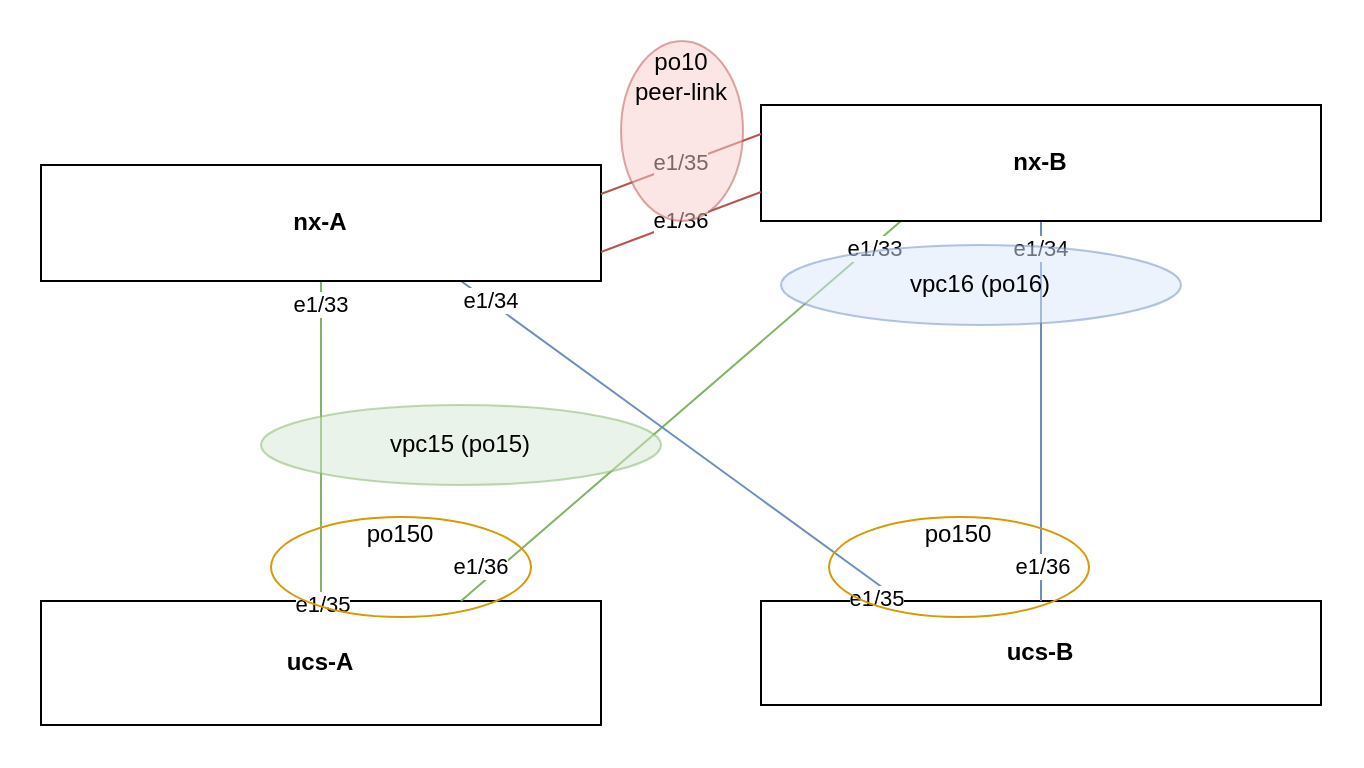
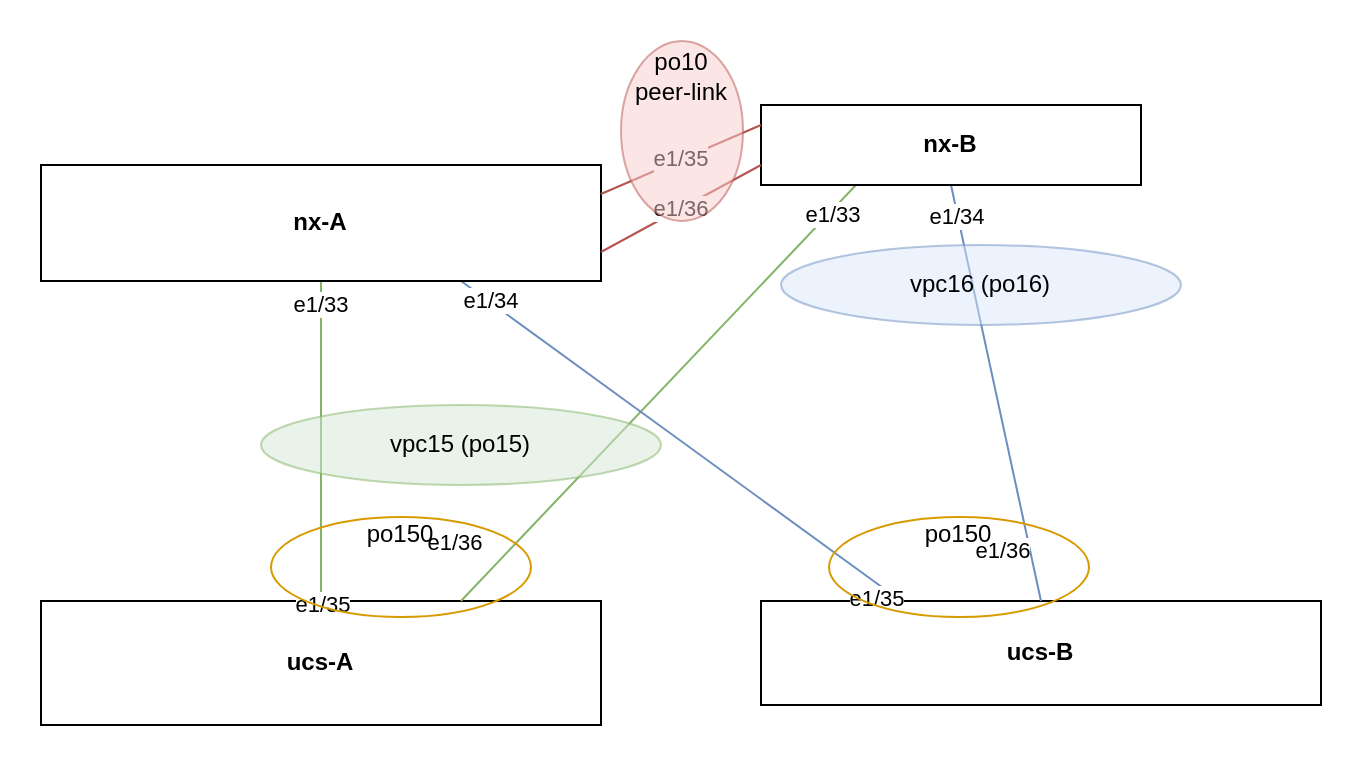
node "nx-B": size 560x116 -> 380x80
